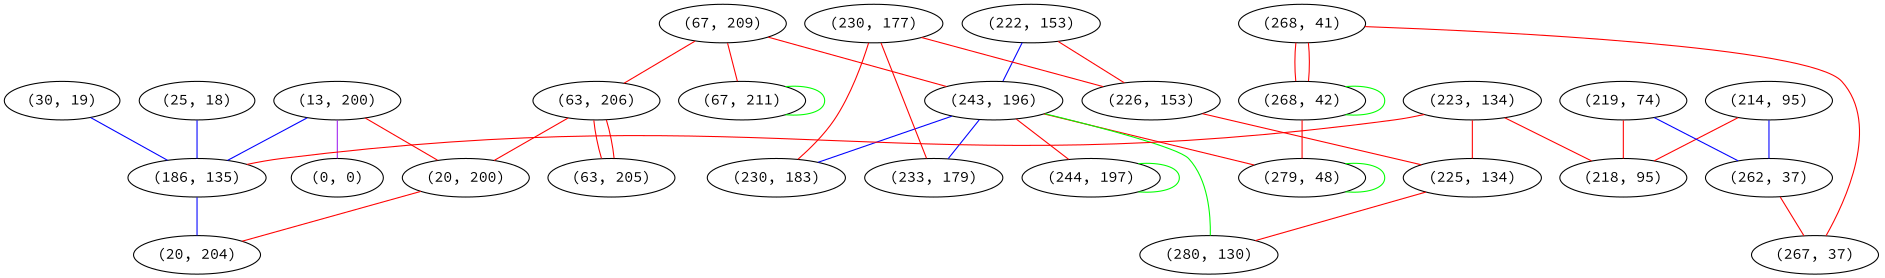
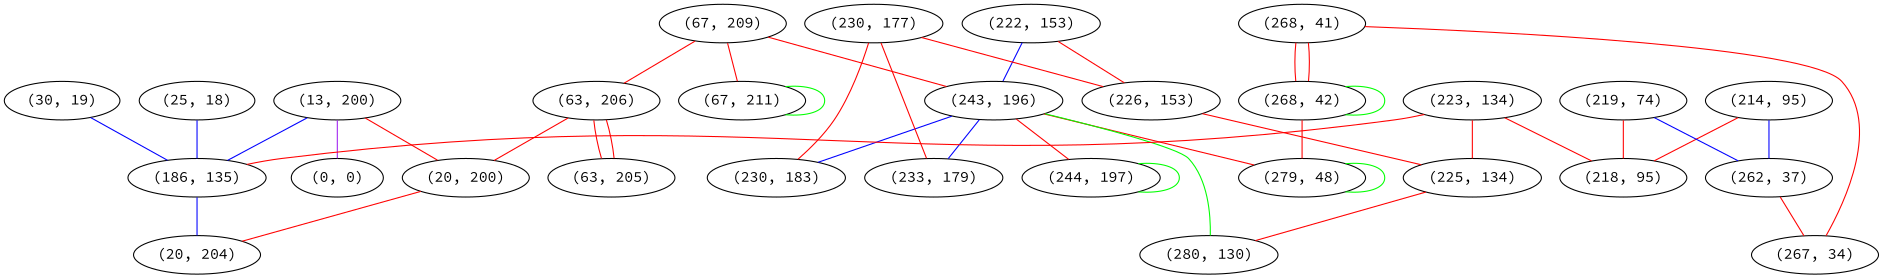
node "(267, 37)": label "(267, 37)" -> "(267, 34)"
